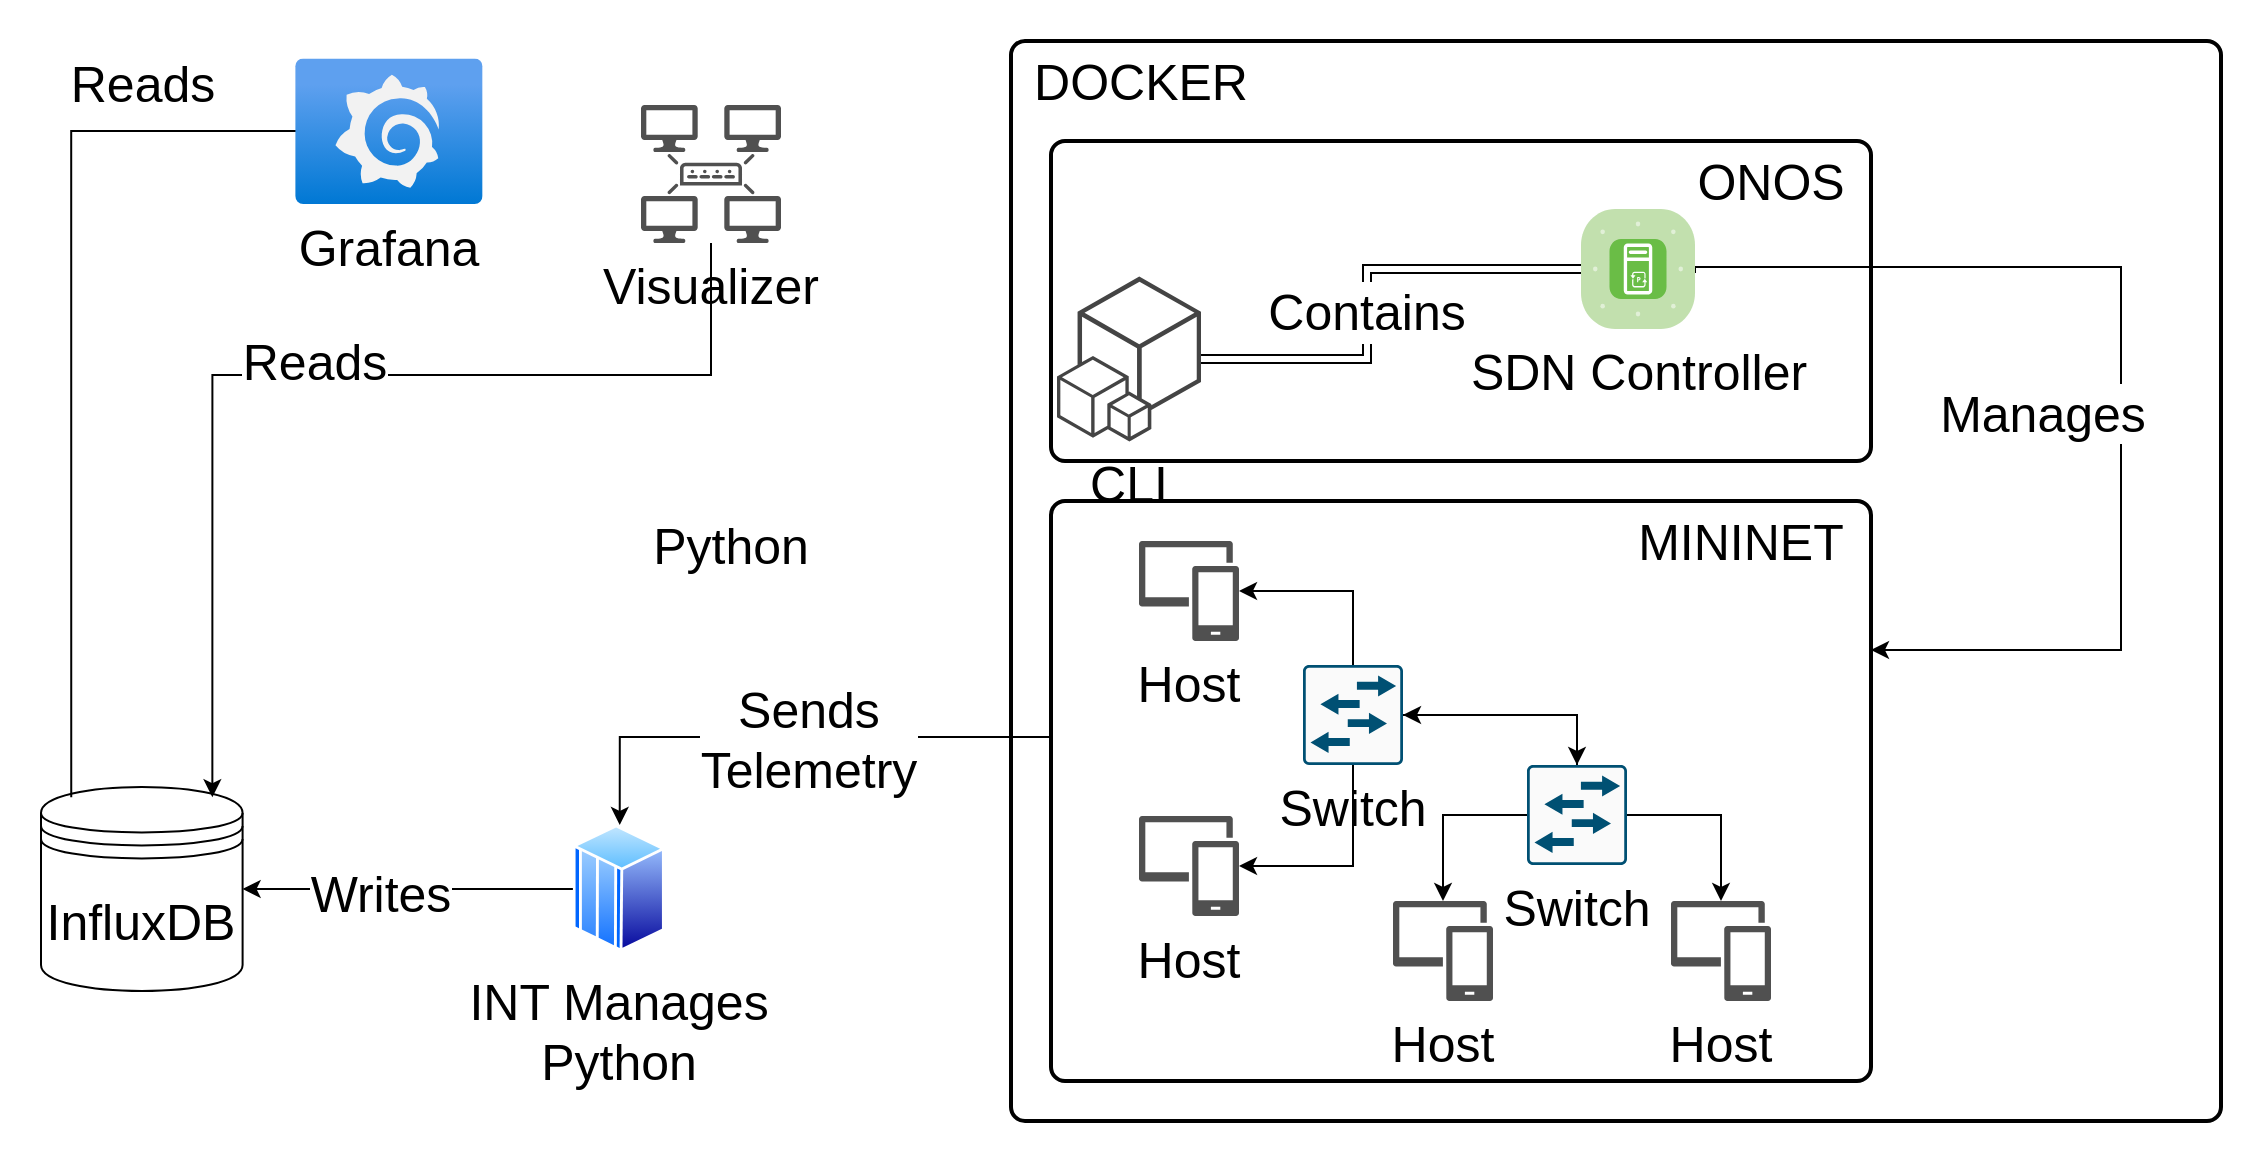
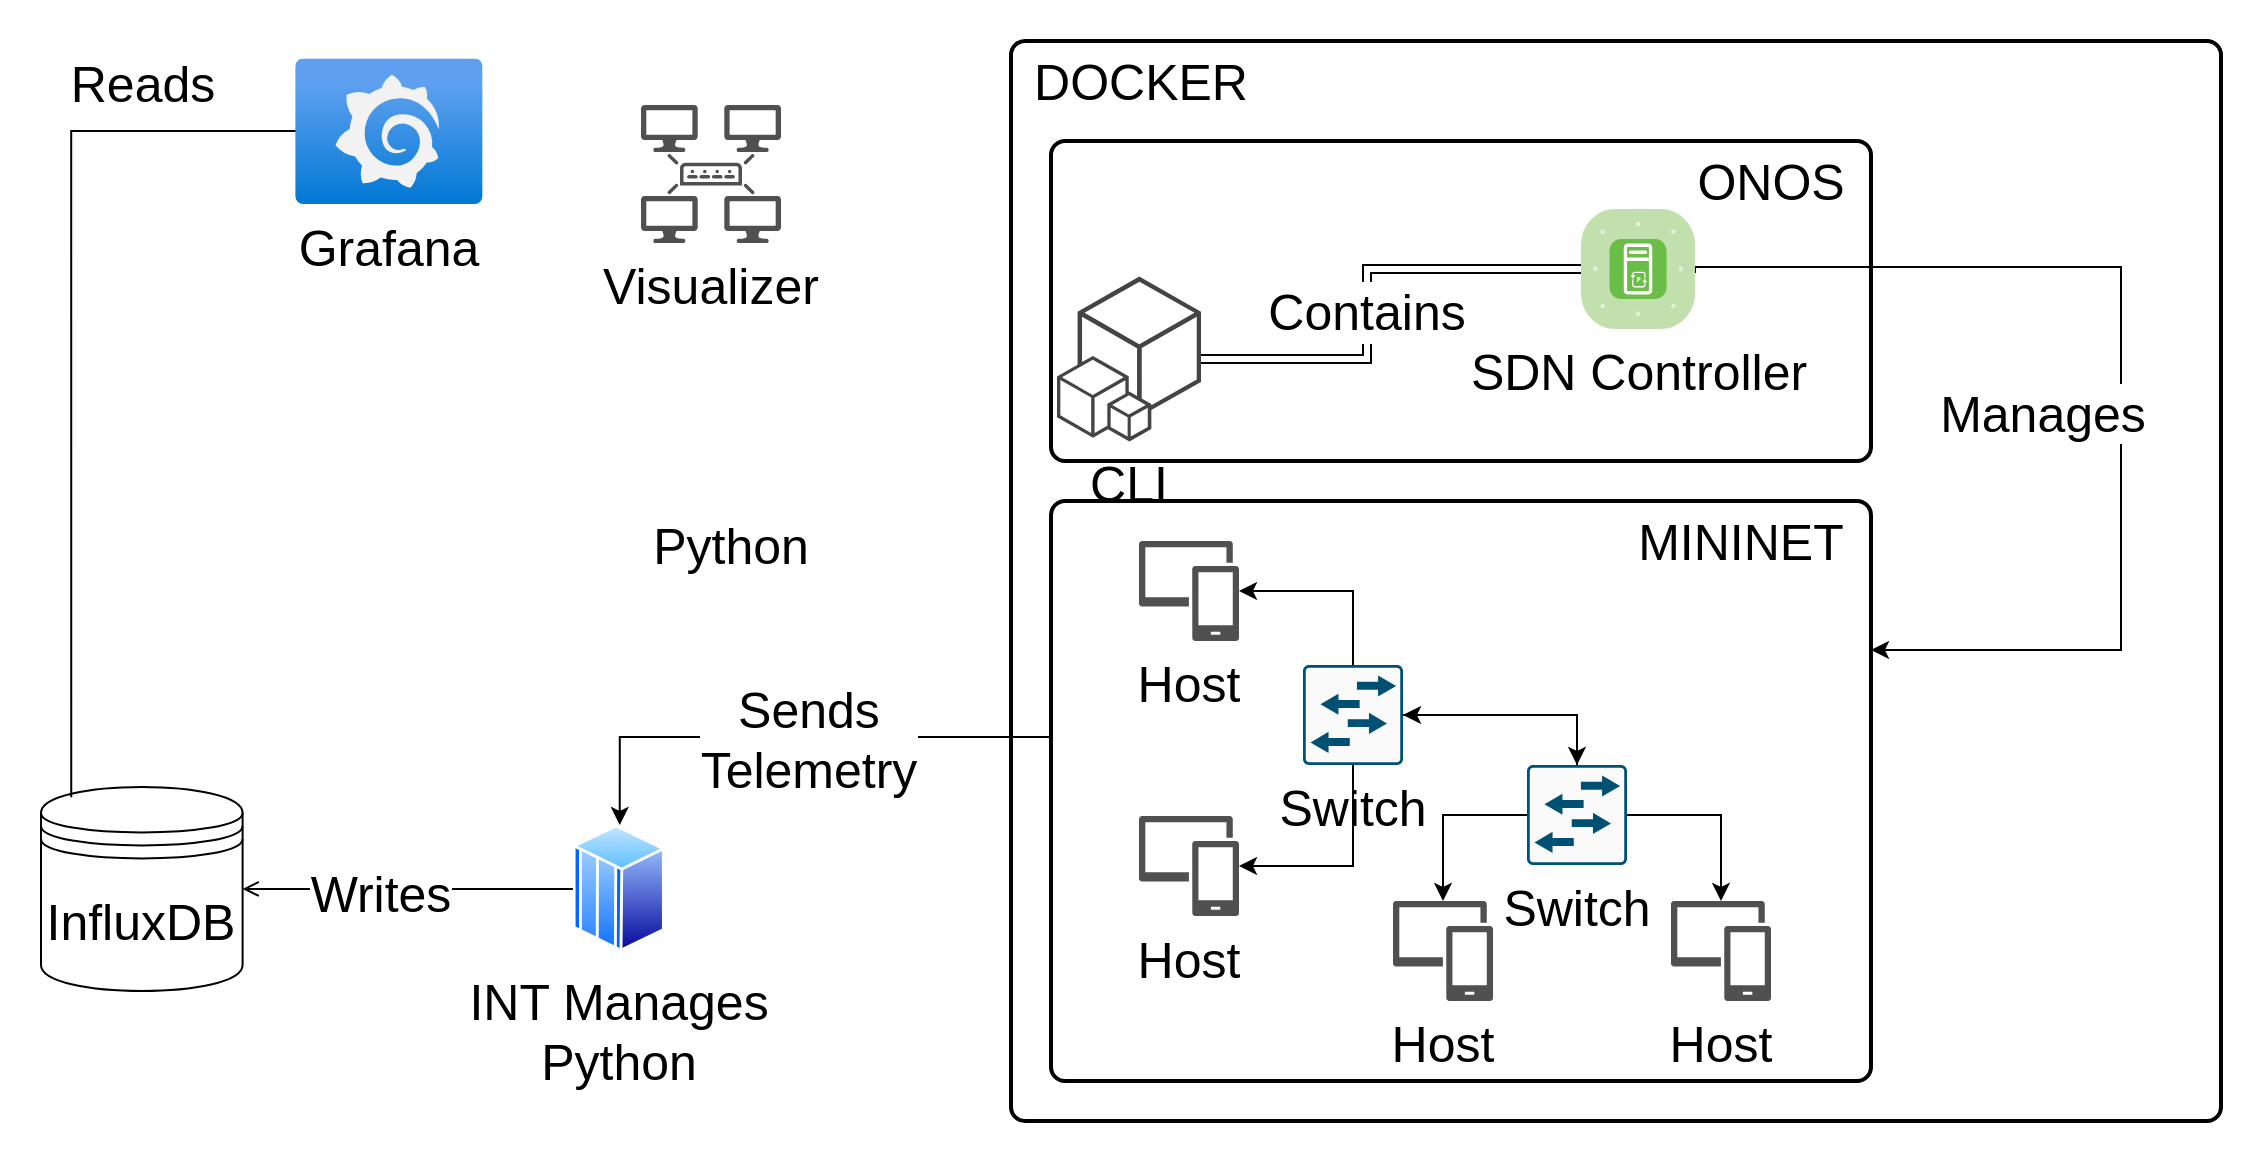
edge "Visualizer" -> "InfluxDB": removed, label "Reads"
edge "INT Manages" -> "InfluxDB": arrowhead classic -> open
